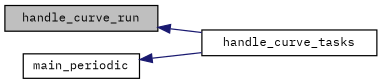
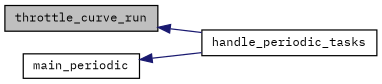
node "handle_curve_run": label "handle_curve_run" -> "throttle_curve_run"
node "handle_curve_tasks": label "handle_curve_tasks" -> "handle_periodic_tasks"
